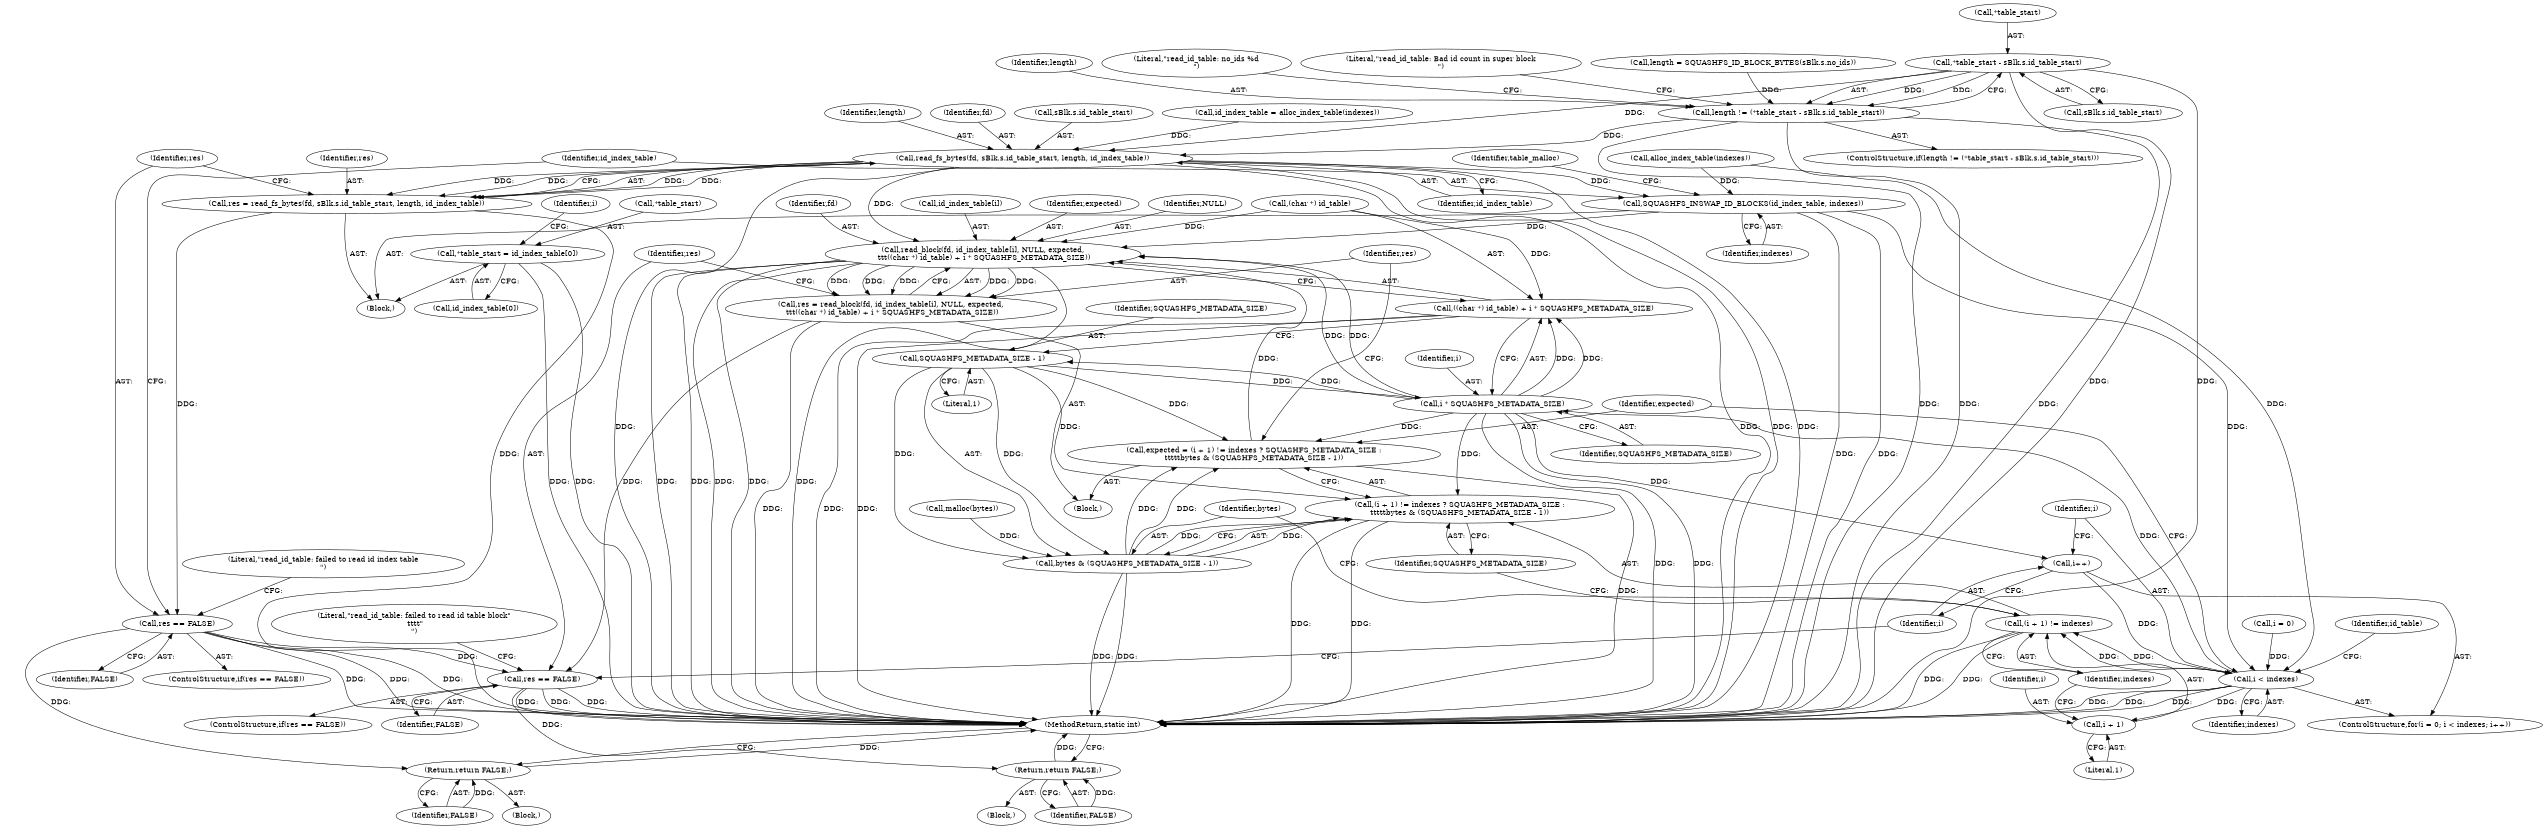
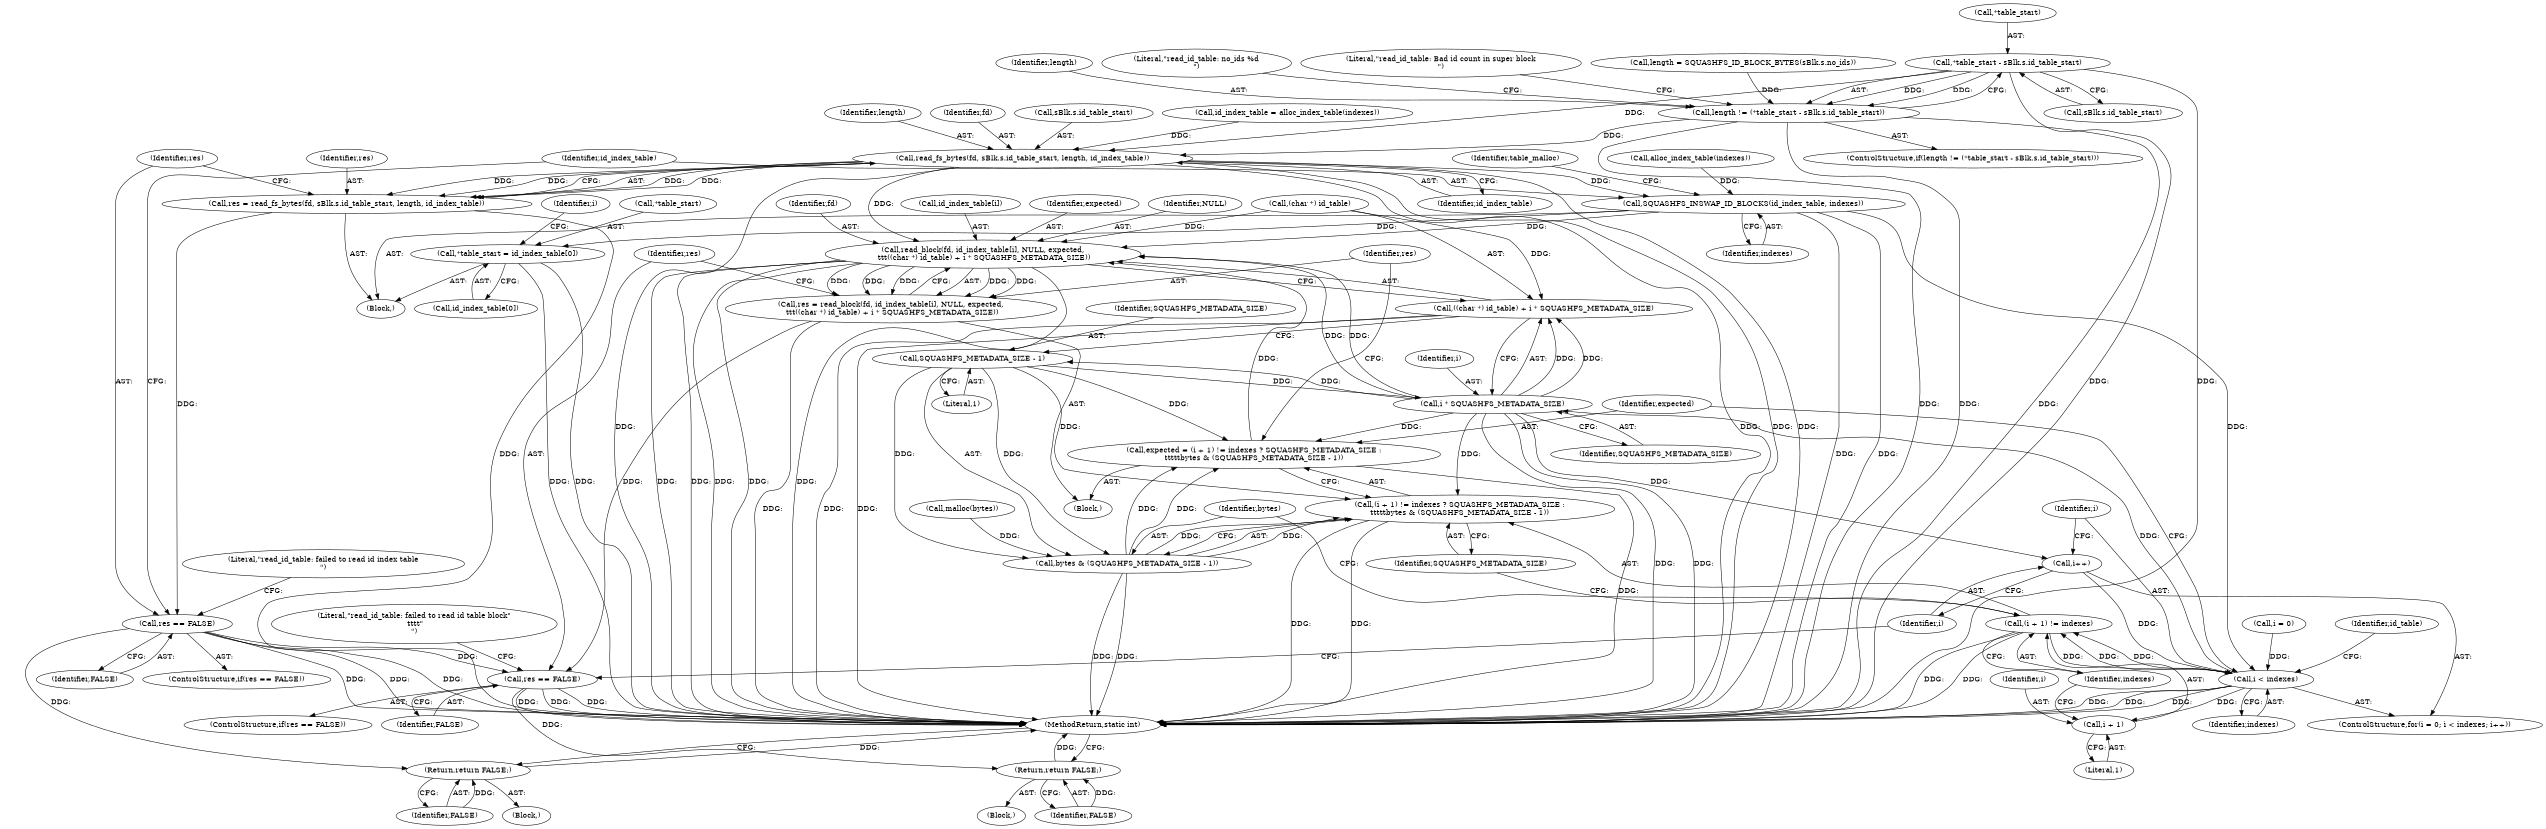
edge "(Call,SQUASHFS_INSWAP_ID_BLOCKS(id_index_table, indexes))" -> "(Call,*table_start = id_index_table[0])": added, label "DDG:"
edge "(Call,alloc_index_table(indexes))" -> "(Call,i < indexes)": now "(Call,(i + 1) != indexes)" -> "(Call,i < indexes)"
